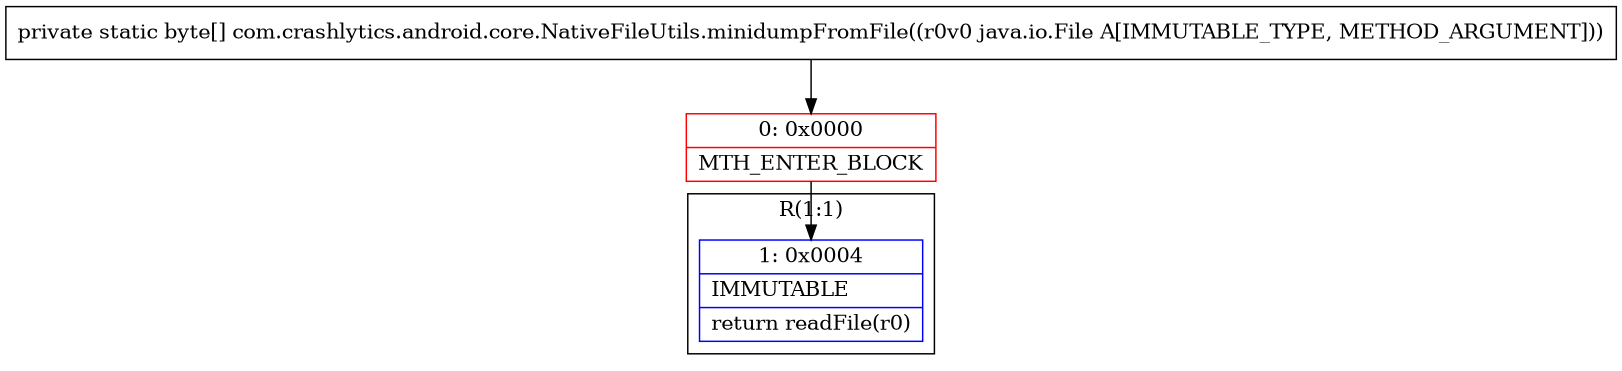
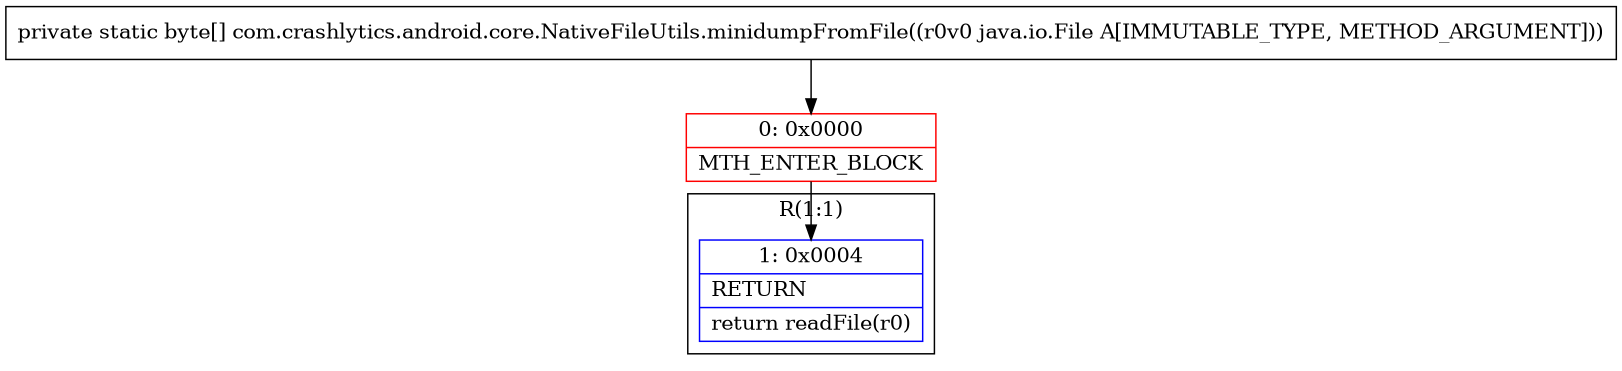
node "1: 0x0004": text "IMMUTABLE" -> "RETURN"
